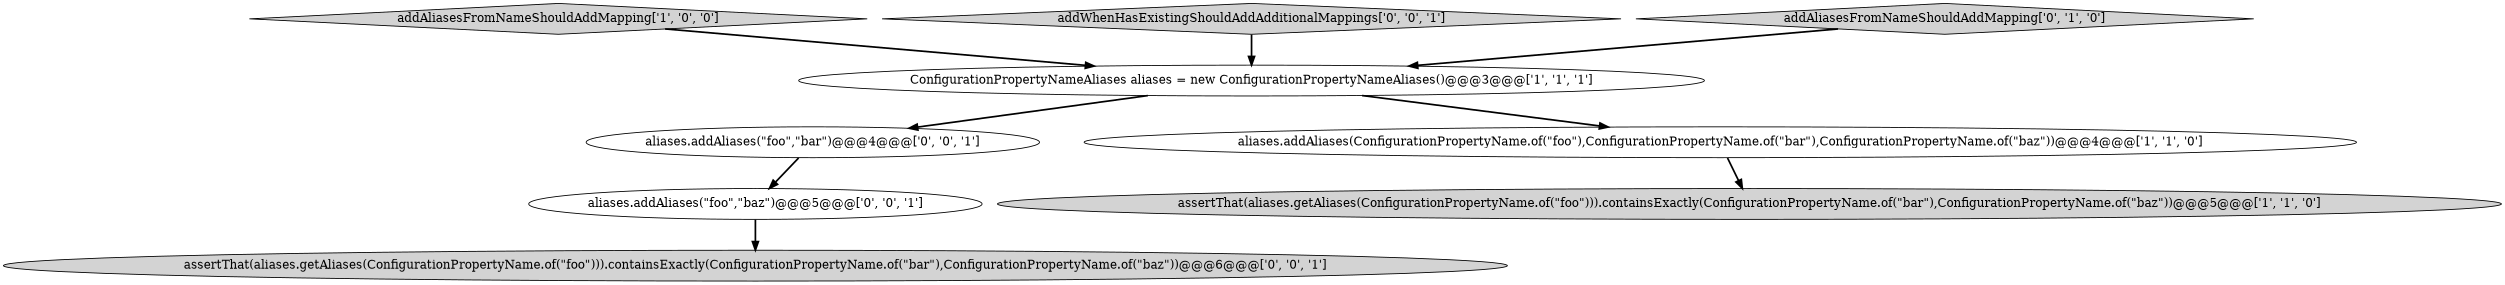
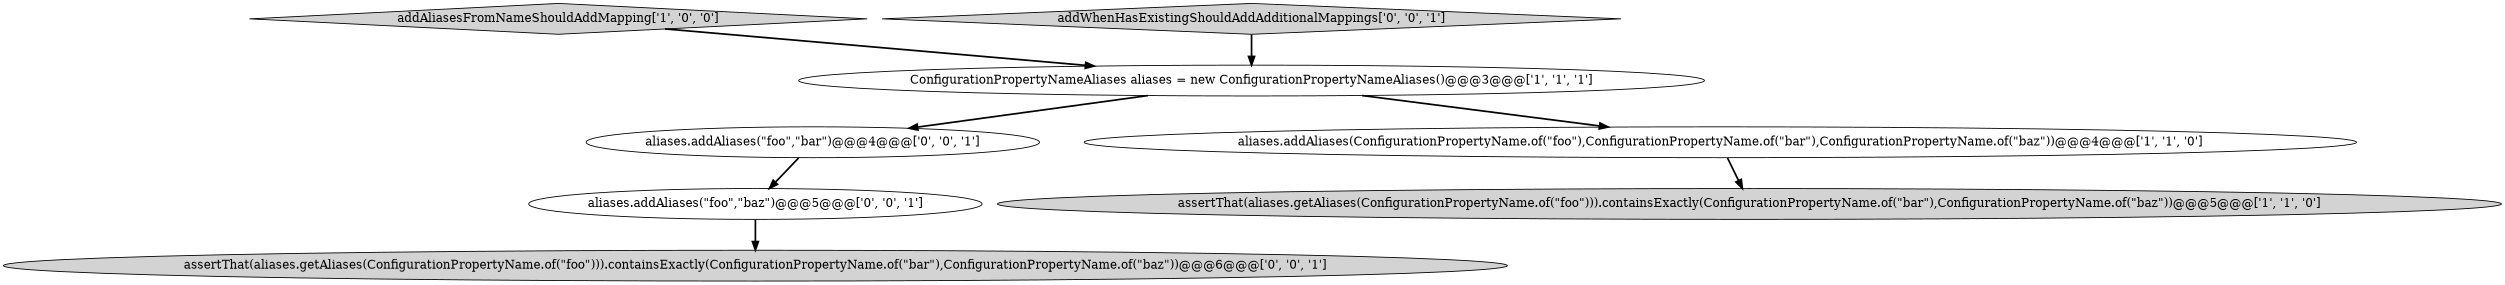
node "addAliasesFromNameShouldAddMapping['0', '1', '0']": removed
